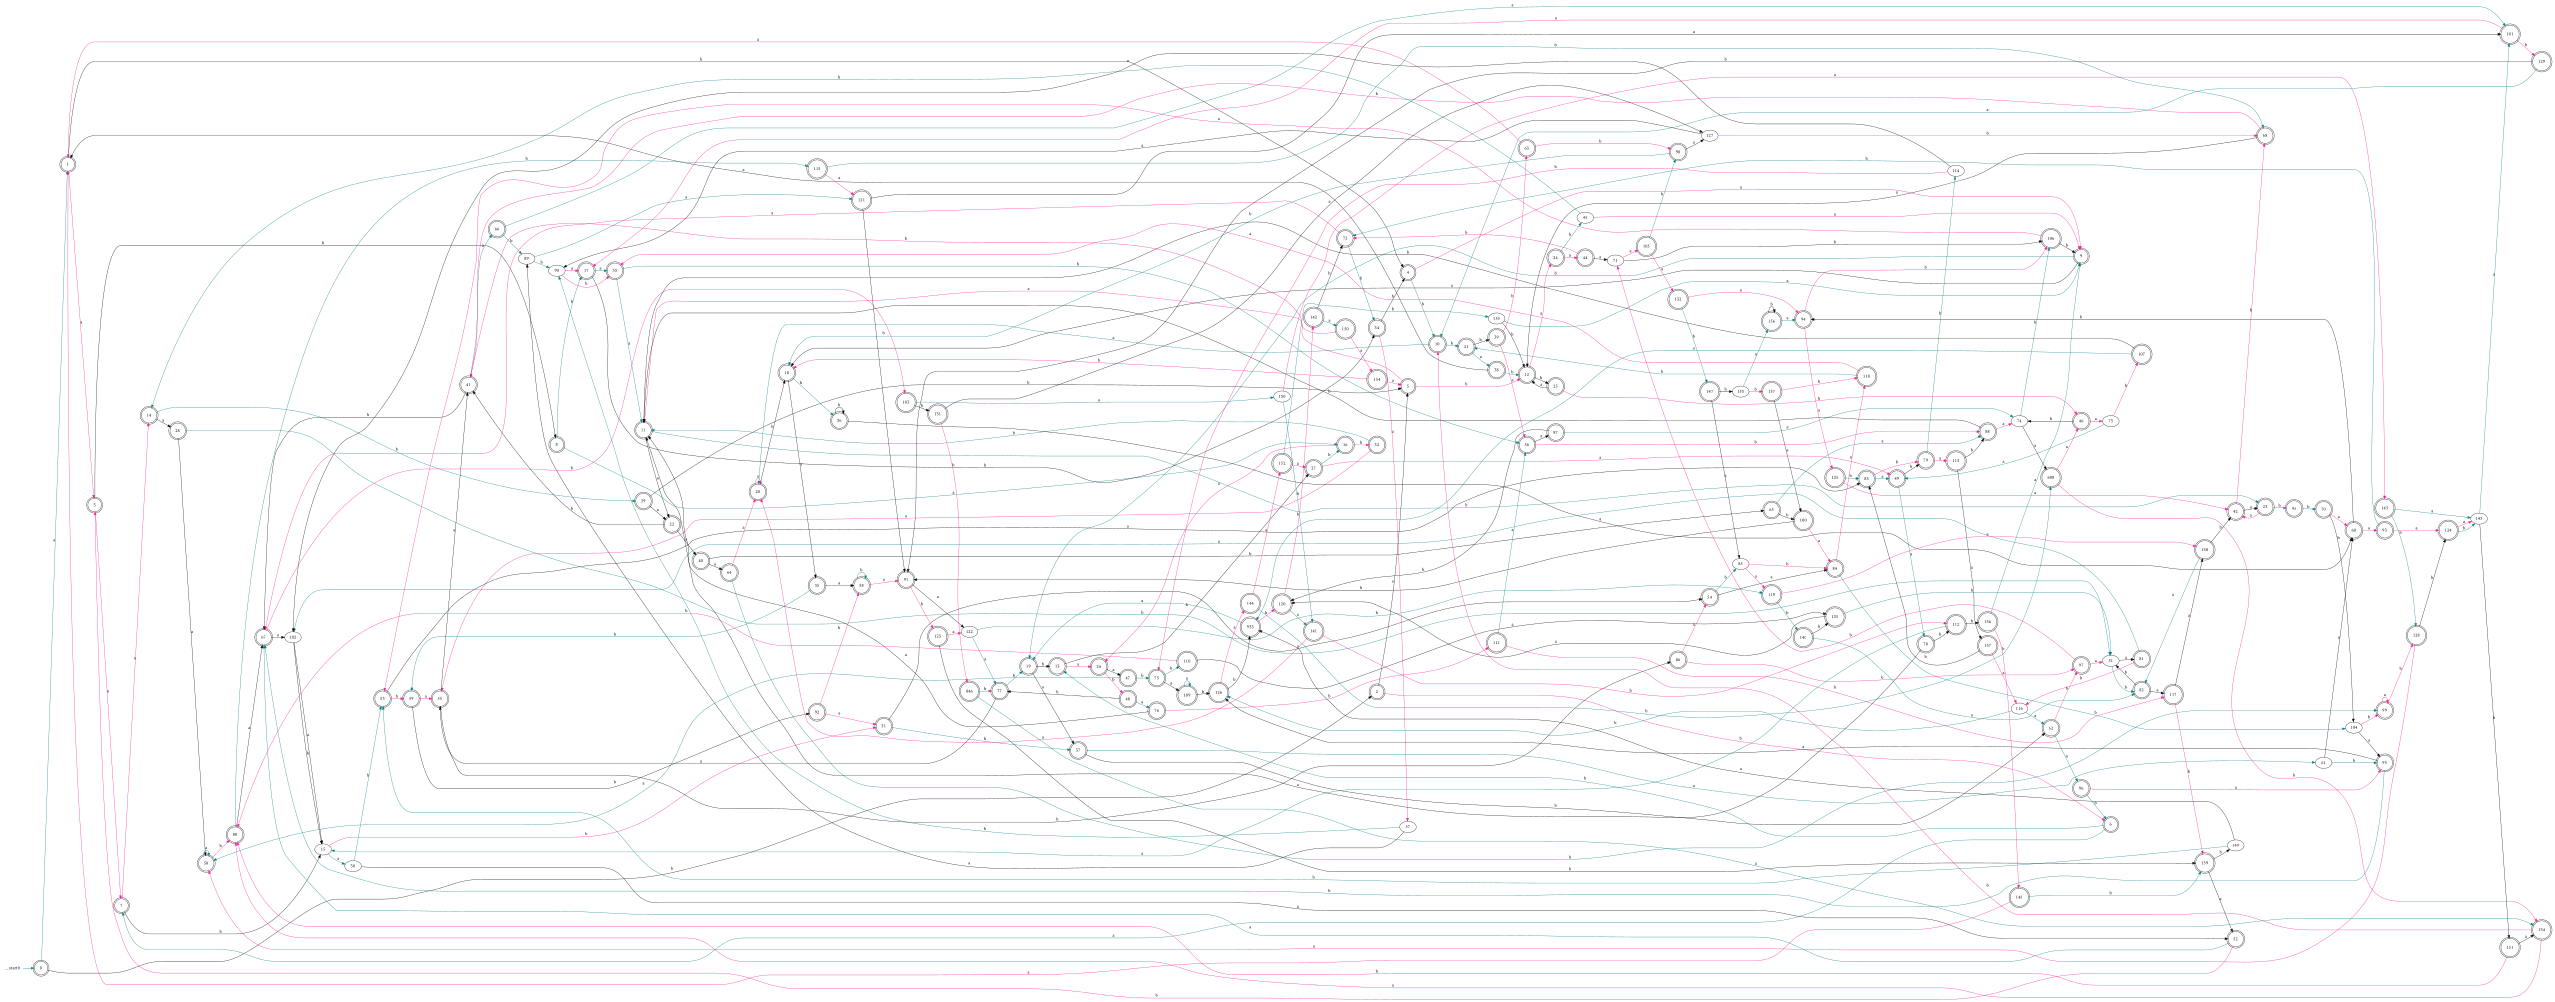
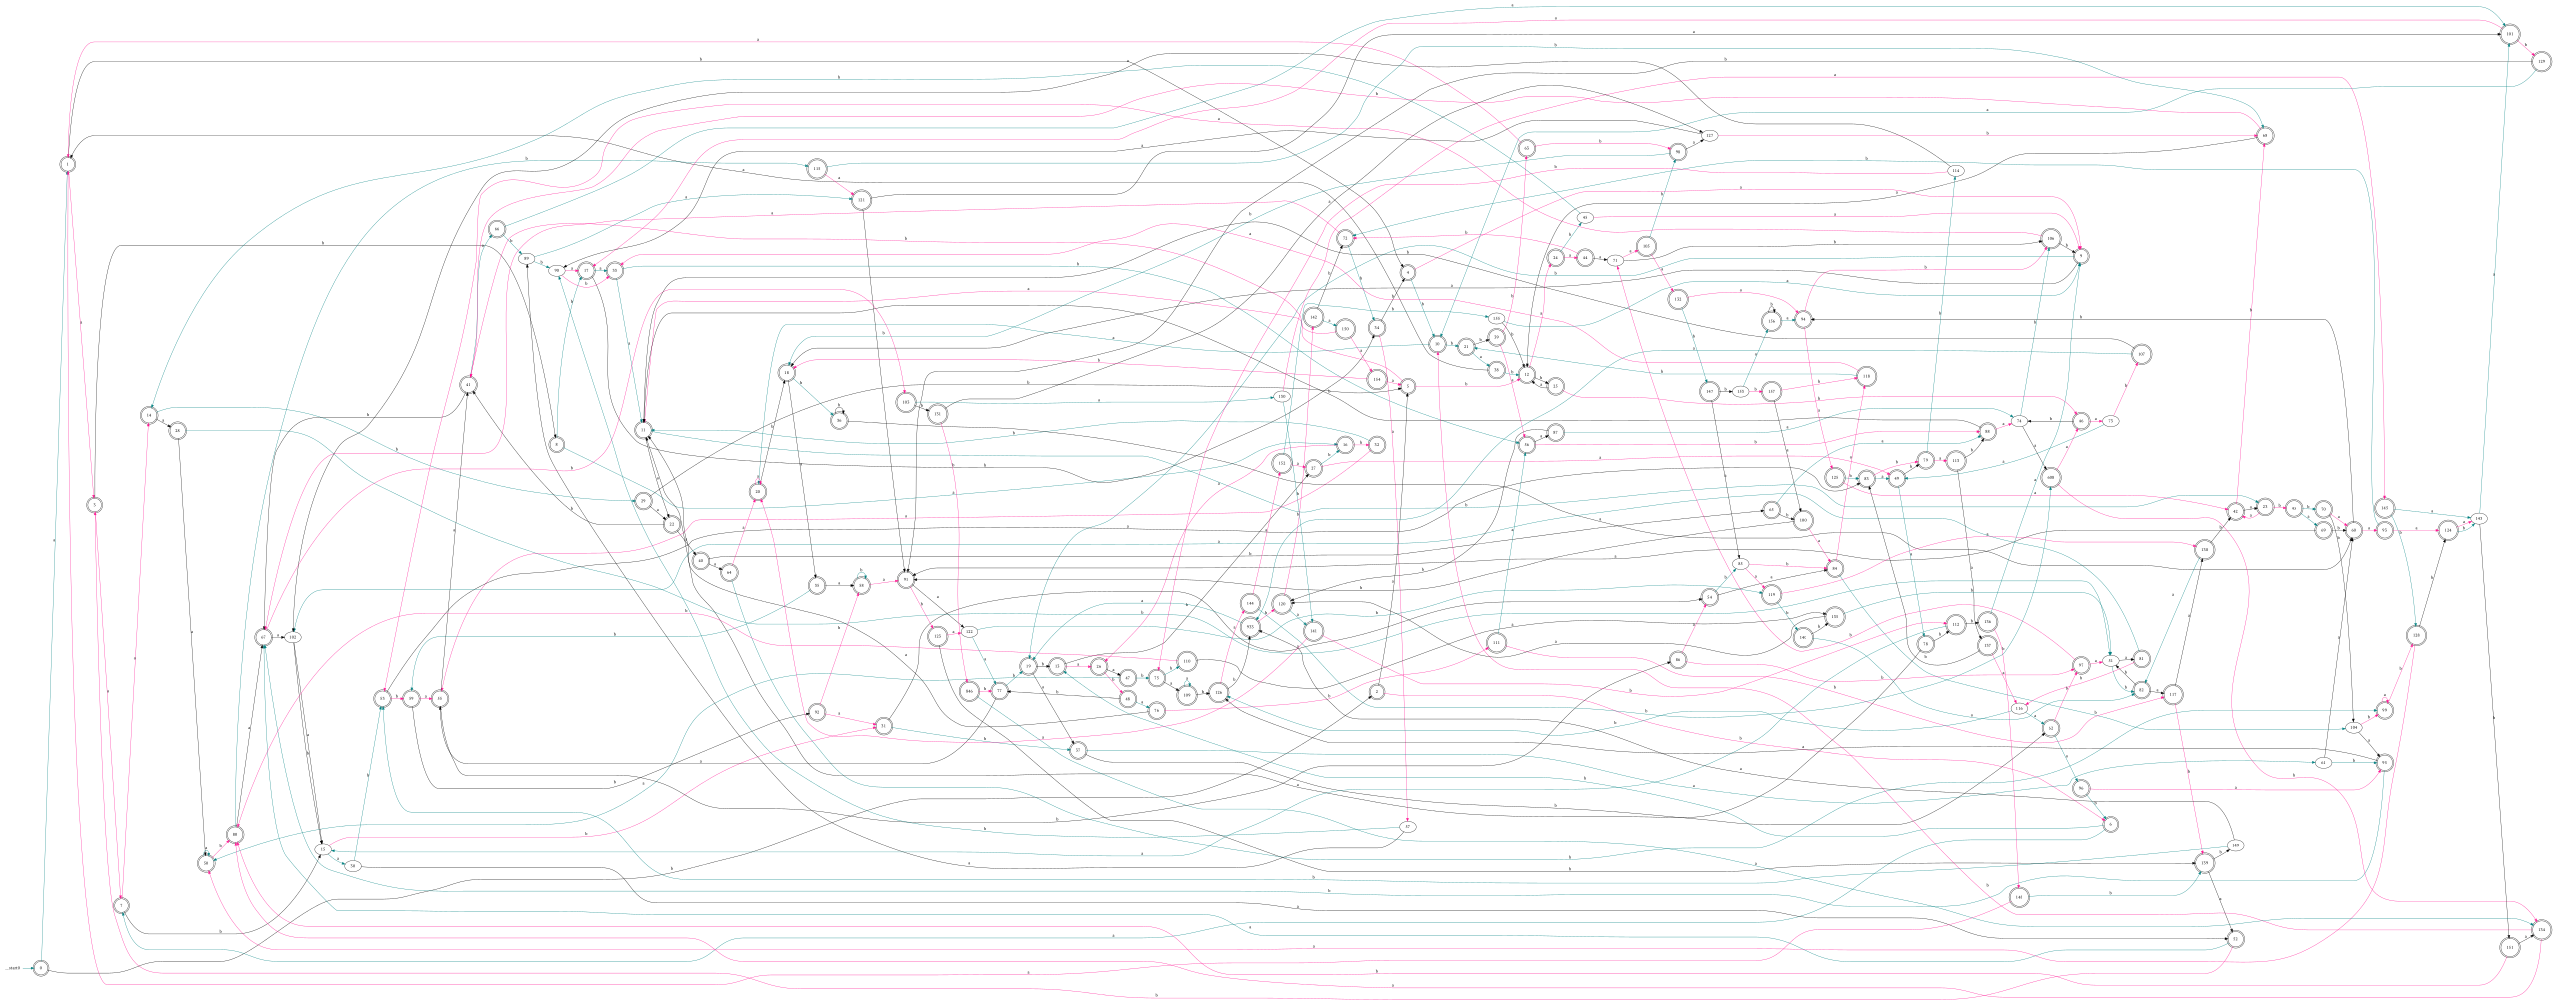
node "69": added
